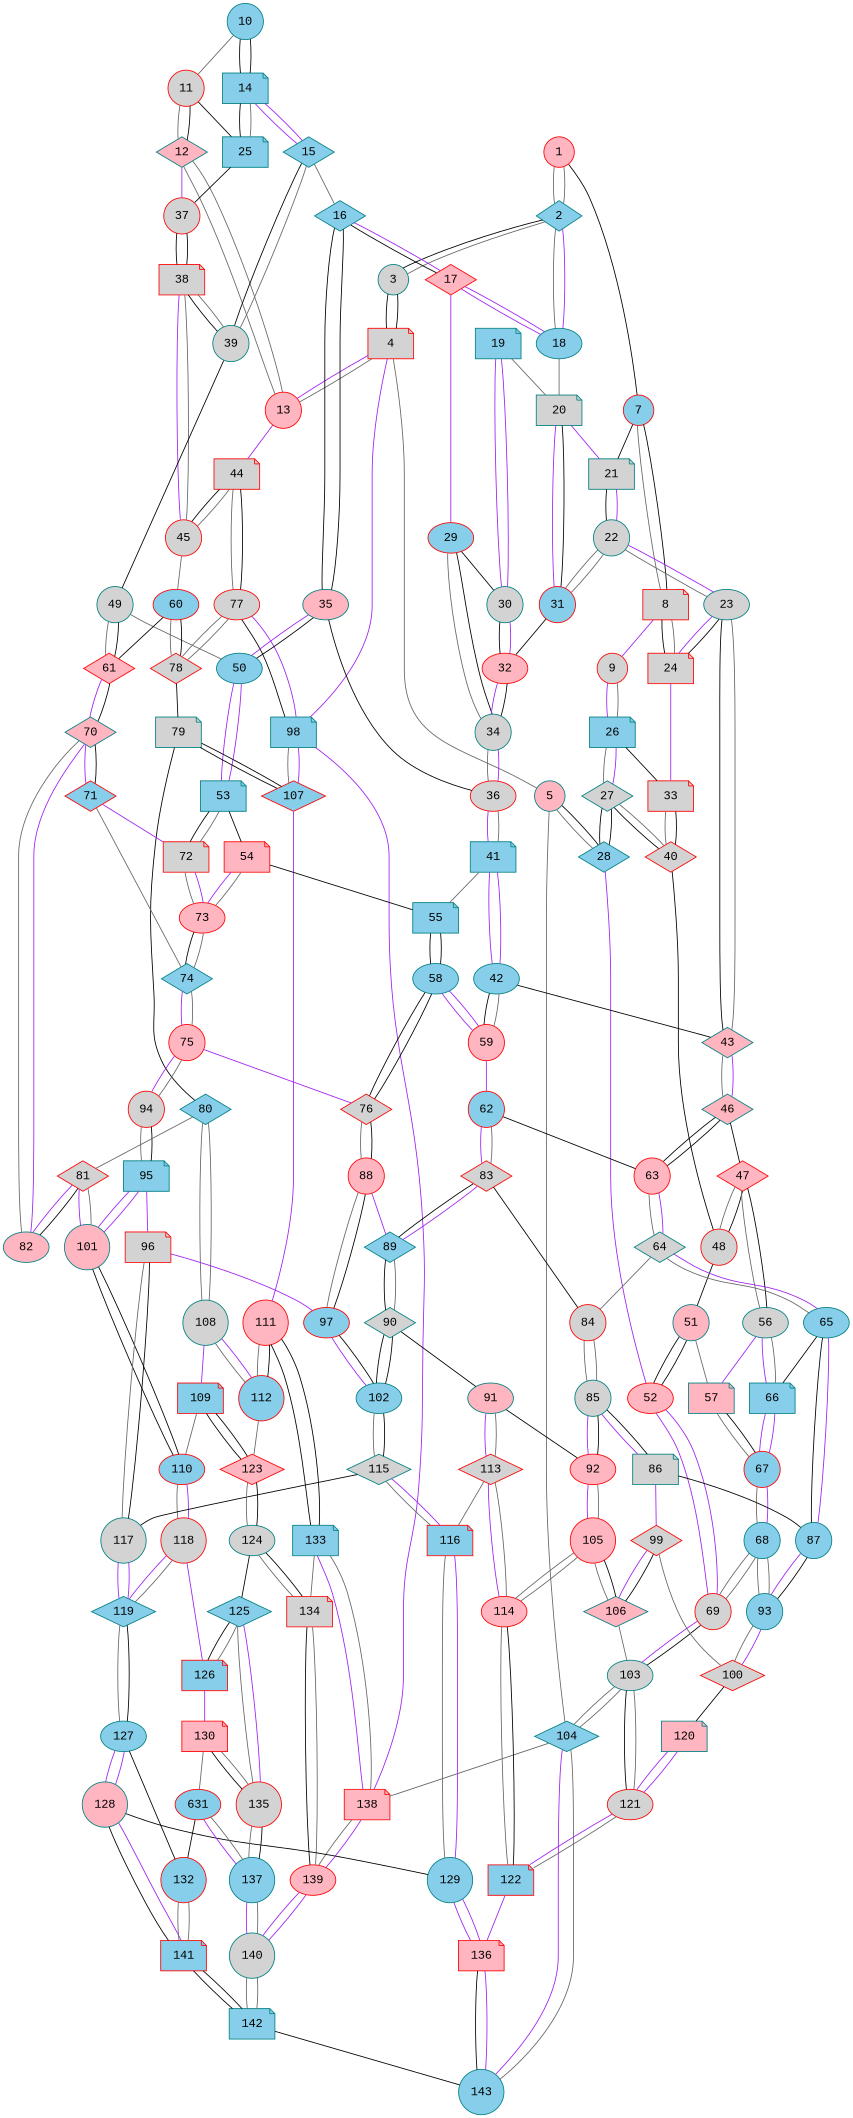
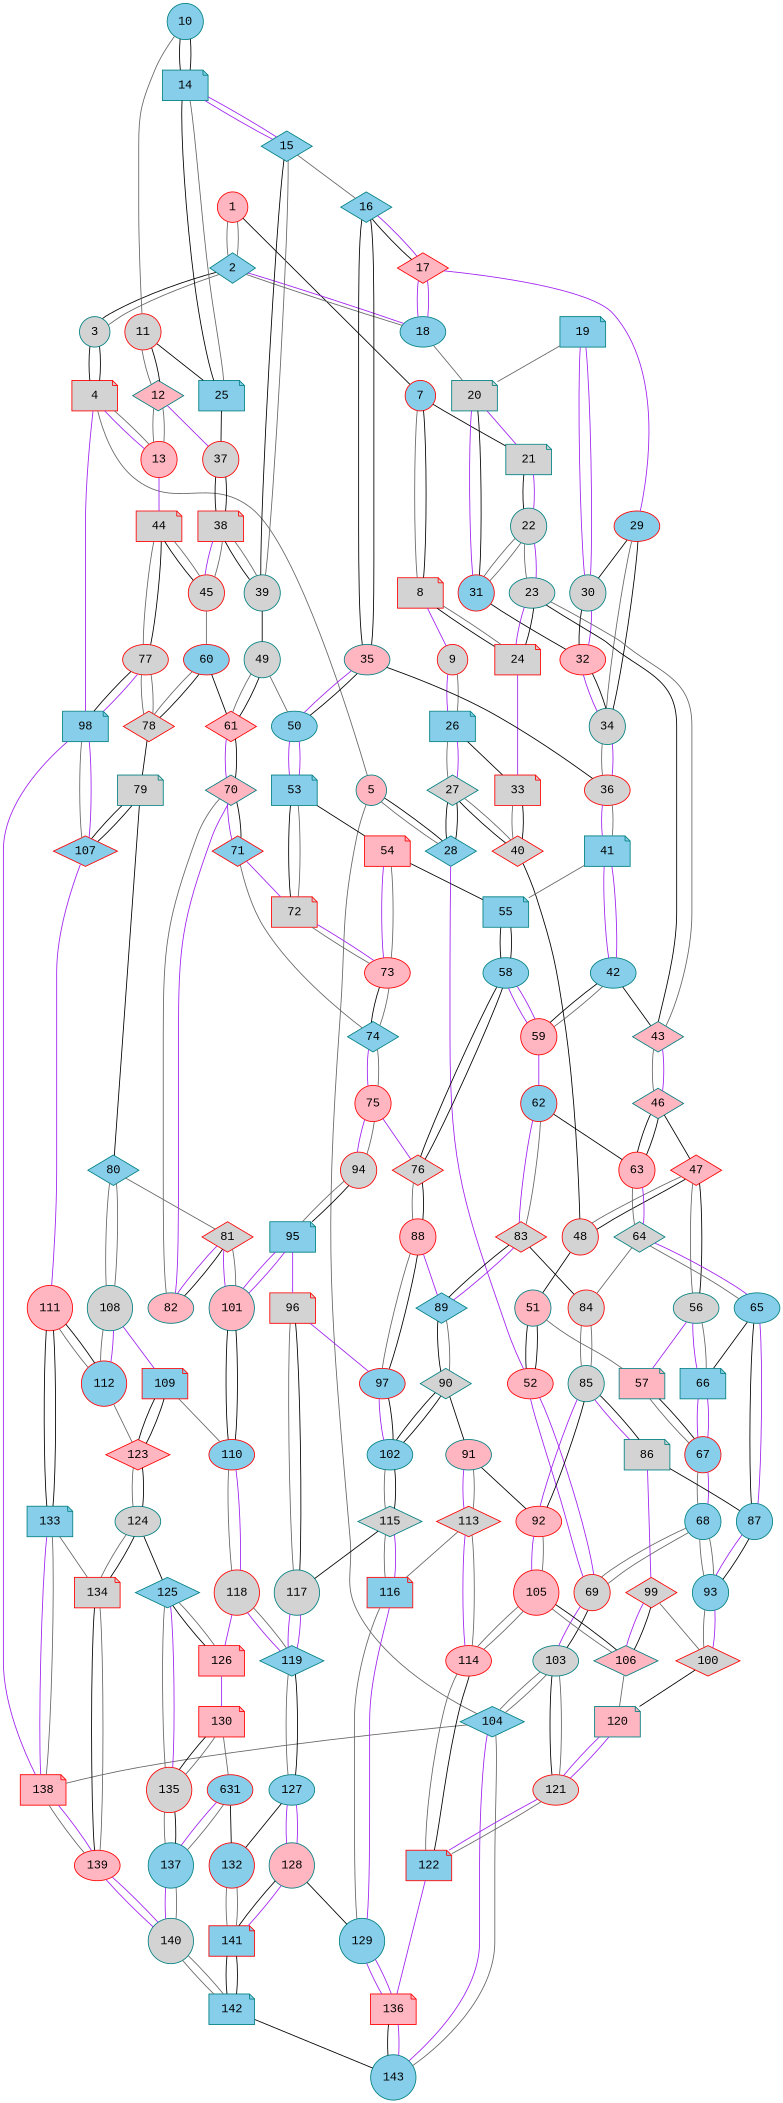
edge "106" -- "103": now "106" -- "120"
node "126": fillcolor skyblue -> lightpink
